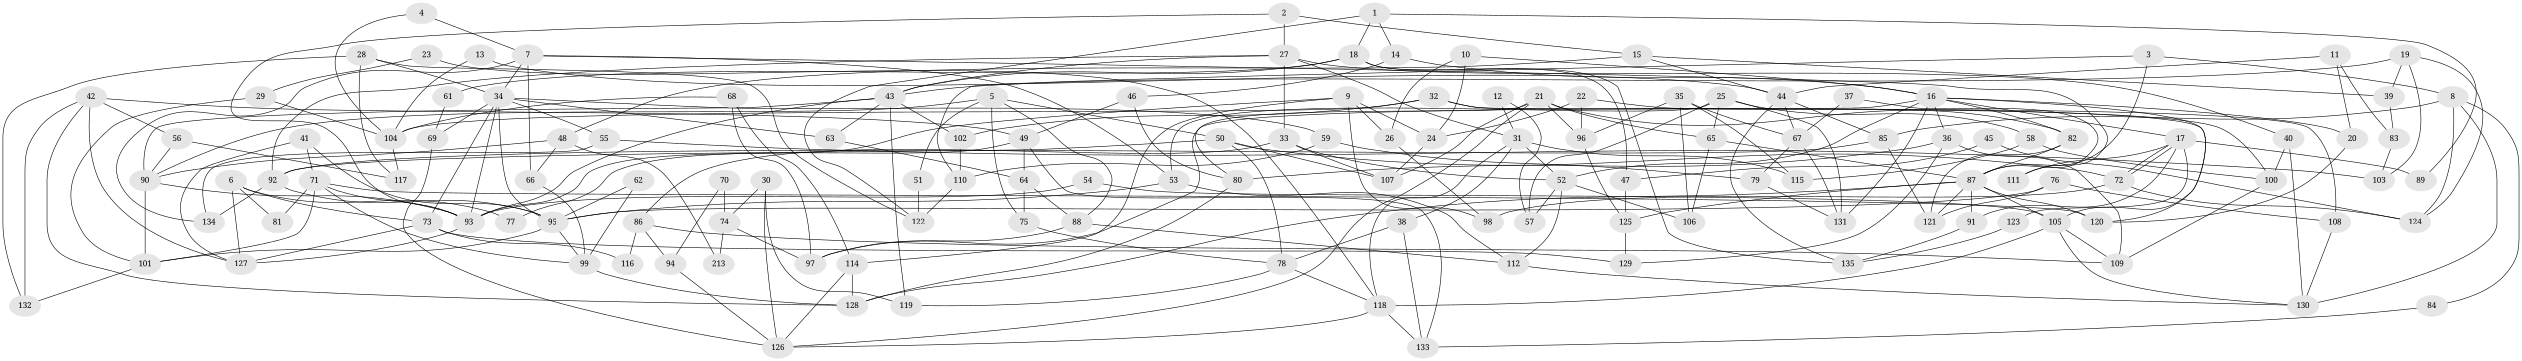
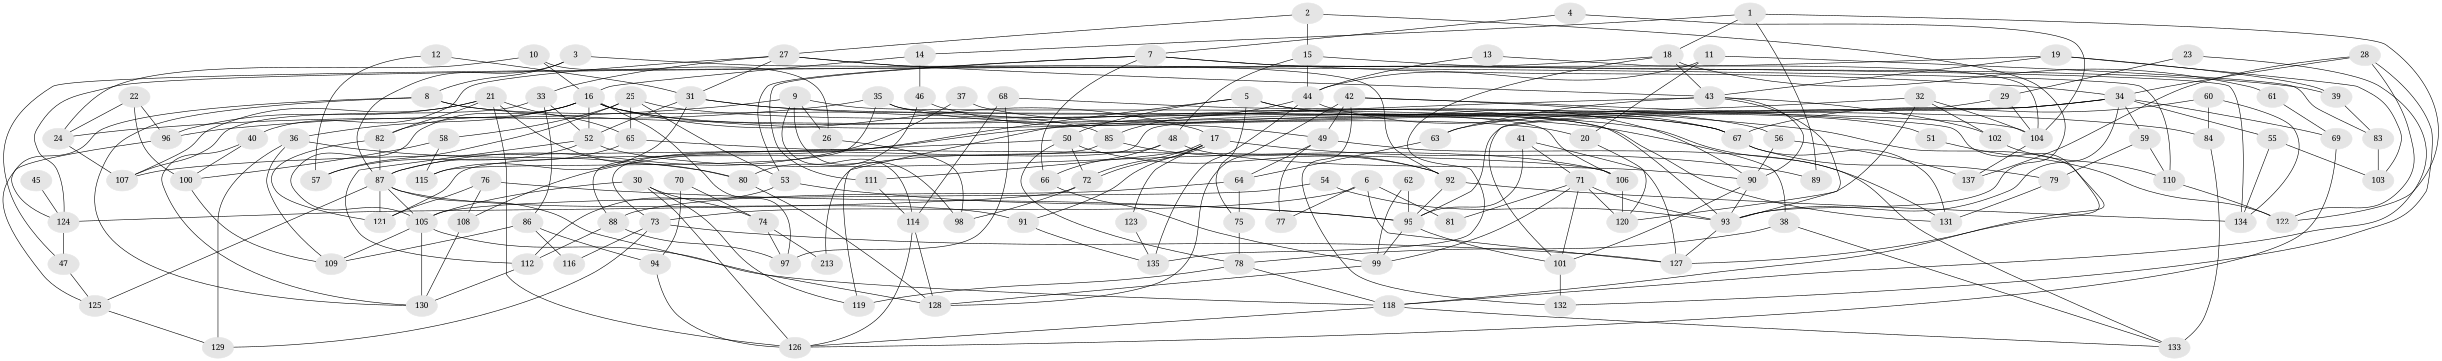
node "60": added
edge "45" -- "47": now "124" -- "47"
node "117": label "117" -> "137"
edge "30" -- "105": added
edge "111" -- "114": added
edge "87" -- "120": now "106" -- "120"
